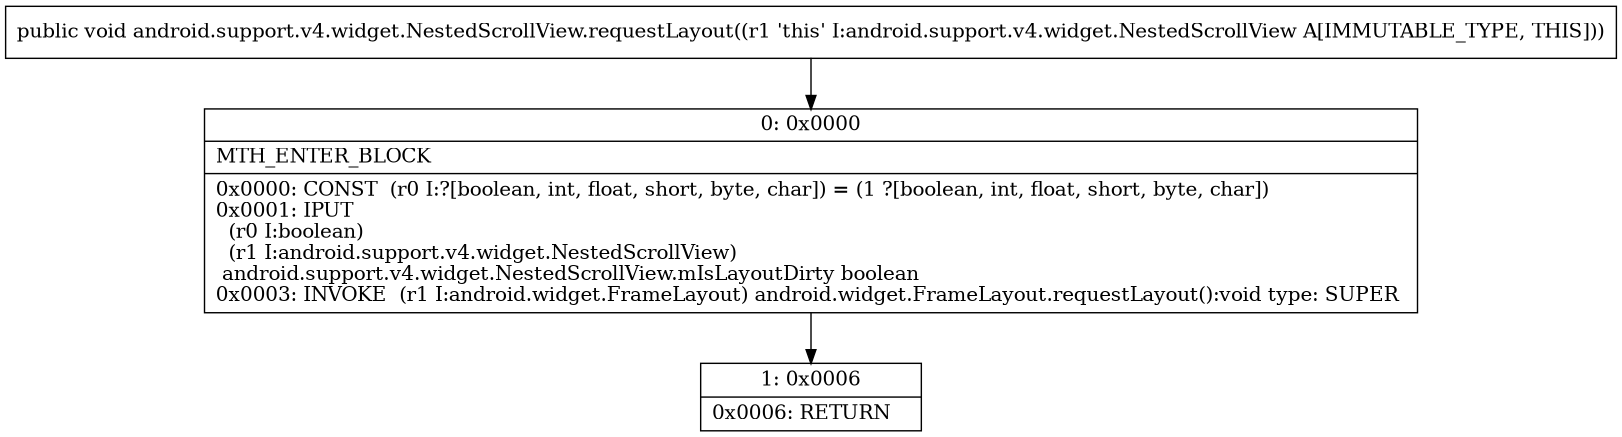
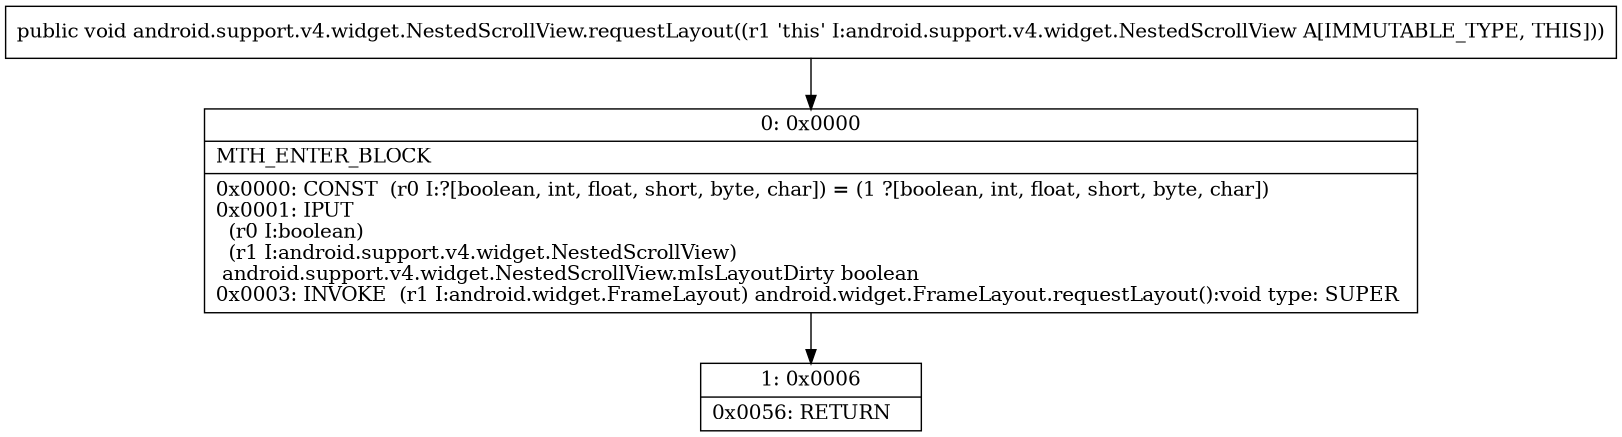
node "1: 0x0006": text "0x0006: RETURN" -> "0x0056: RETURN"
